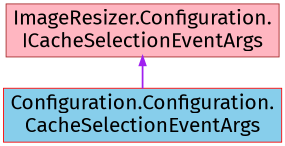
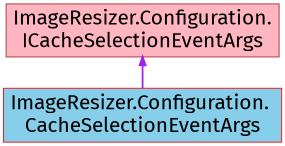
node "Configuration.Configuration. CacheSelectionEventArgs": label "Configuration.Configuration. CacheSelectionEventArgs" -> "ImageResizer.Configuration. CacheSelectionEventArgs"
